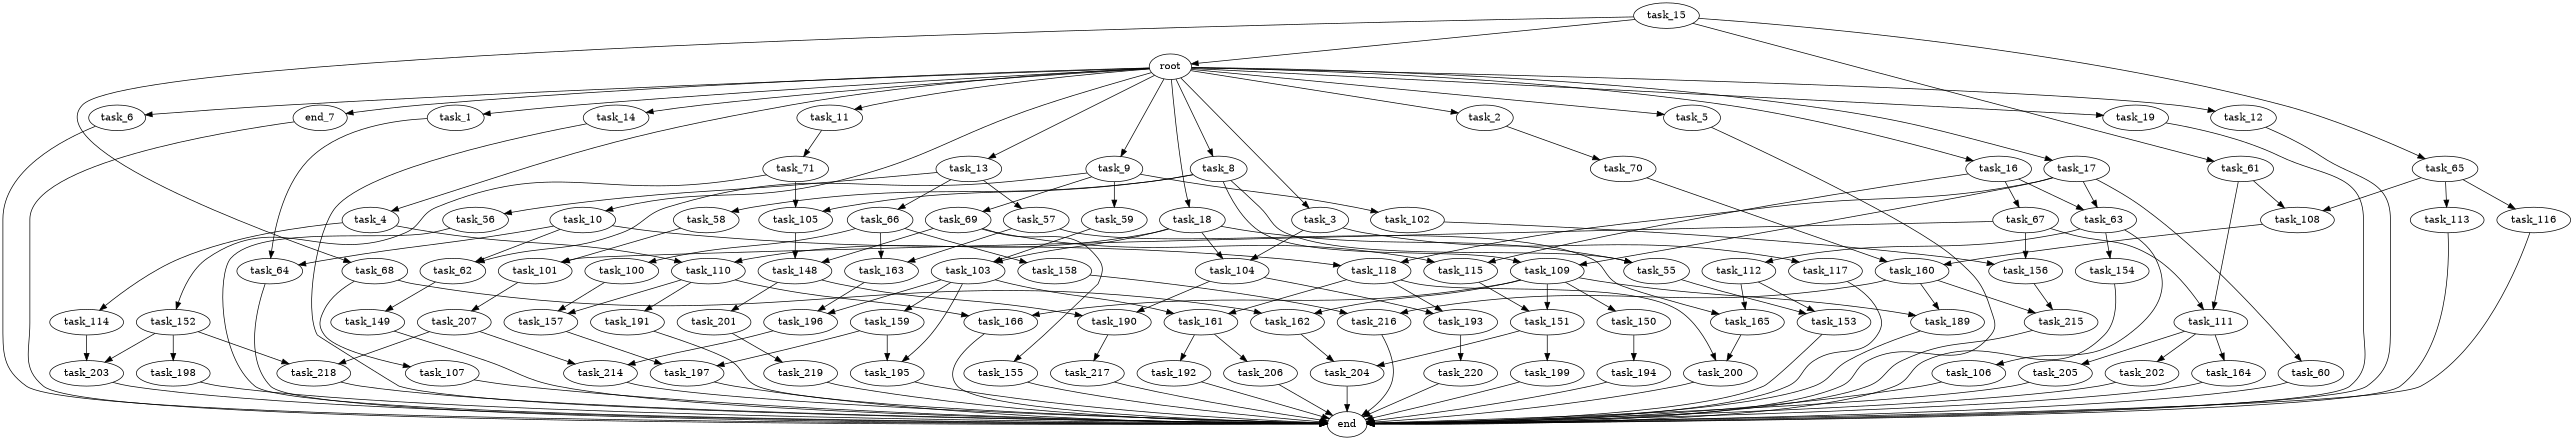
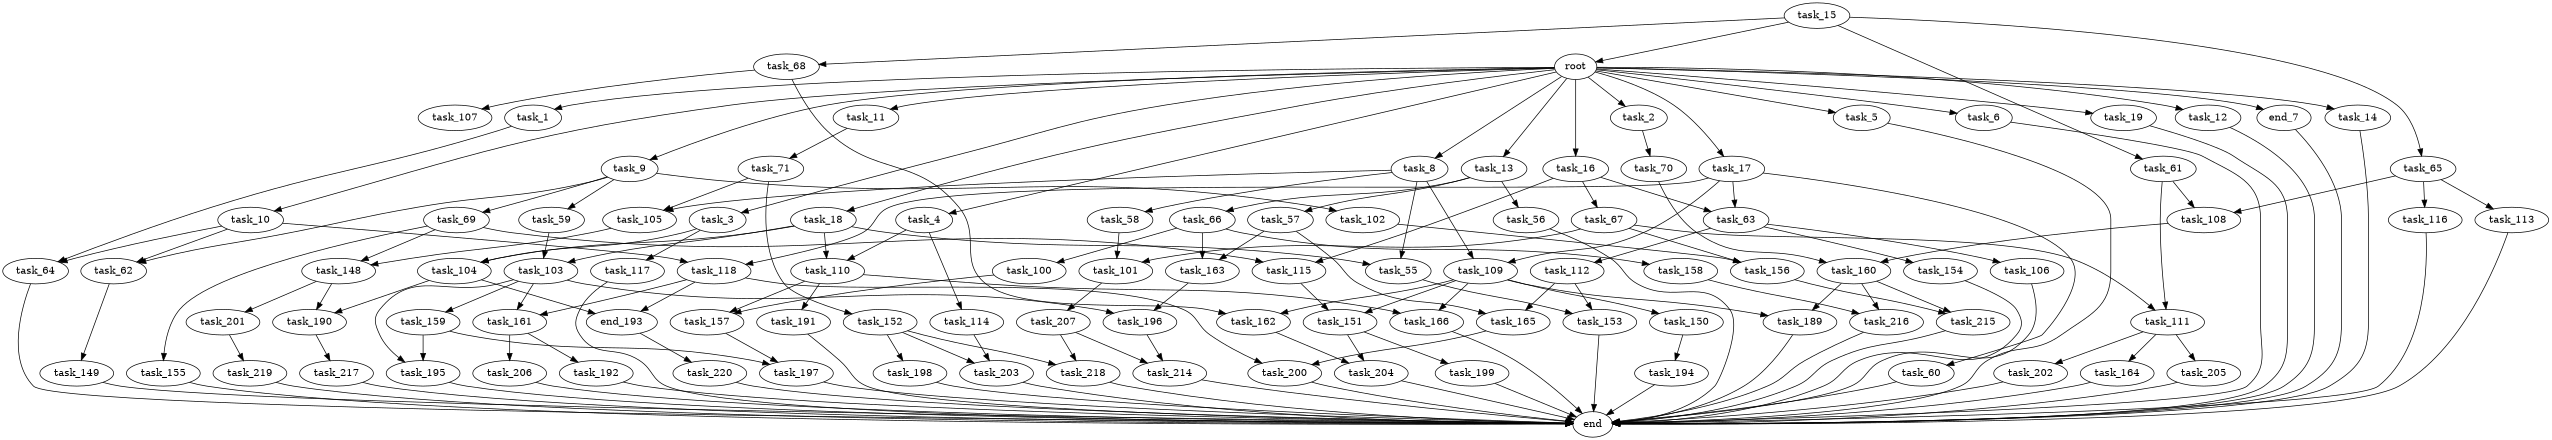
node "task_193": label "task_193" -> "end_193"
edge "task_107" -> "end": removed
